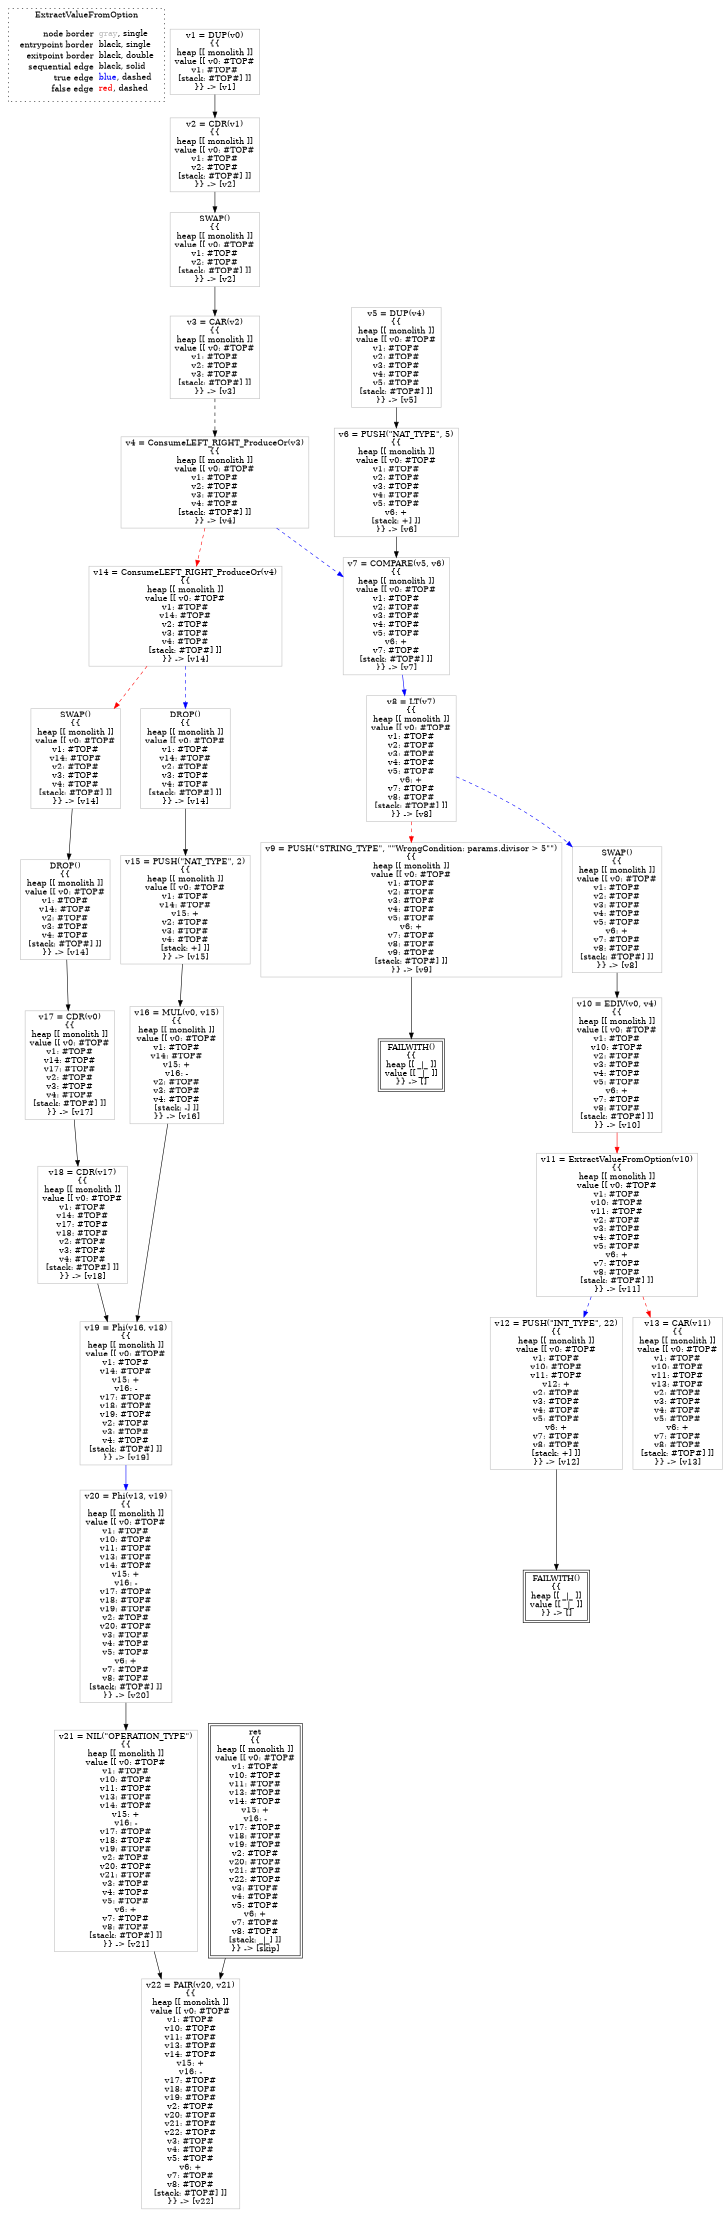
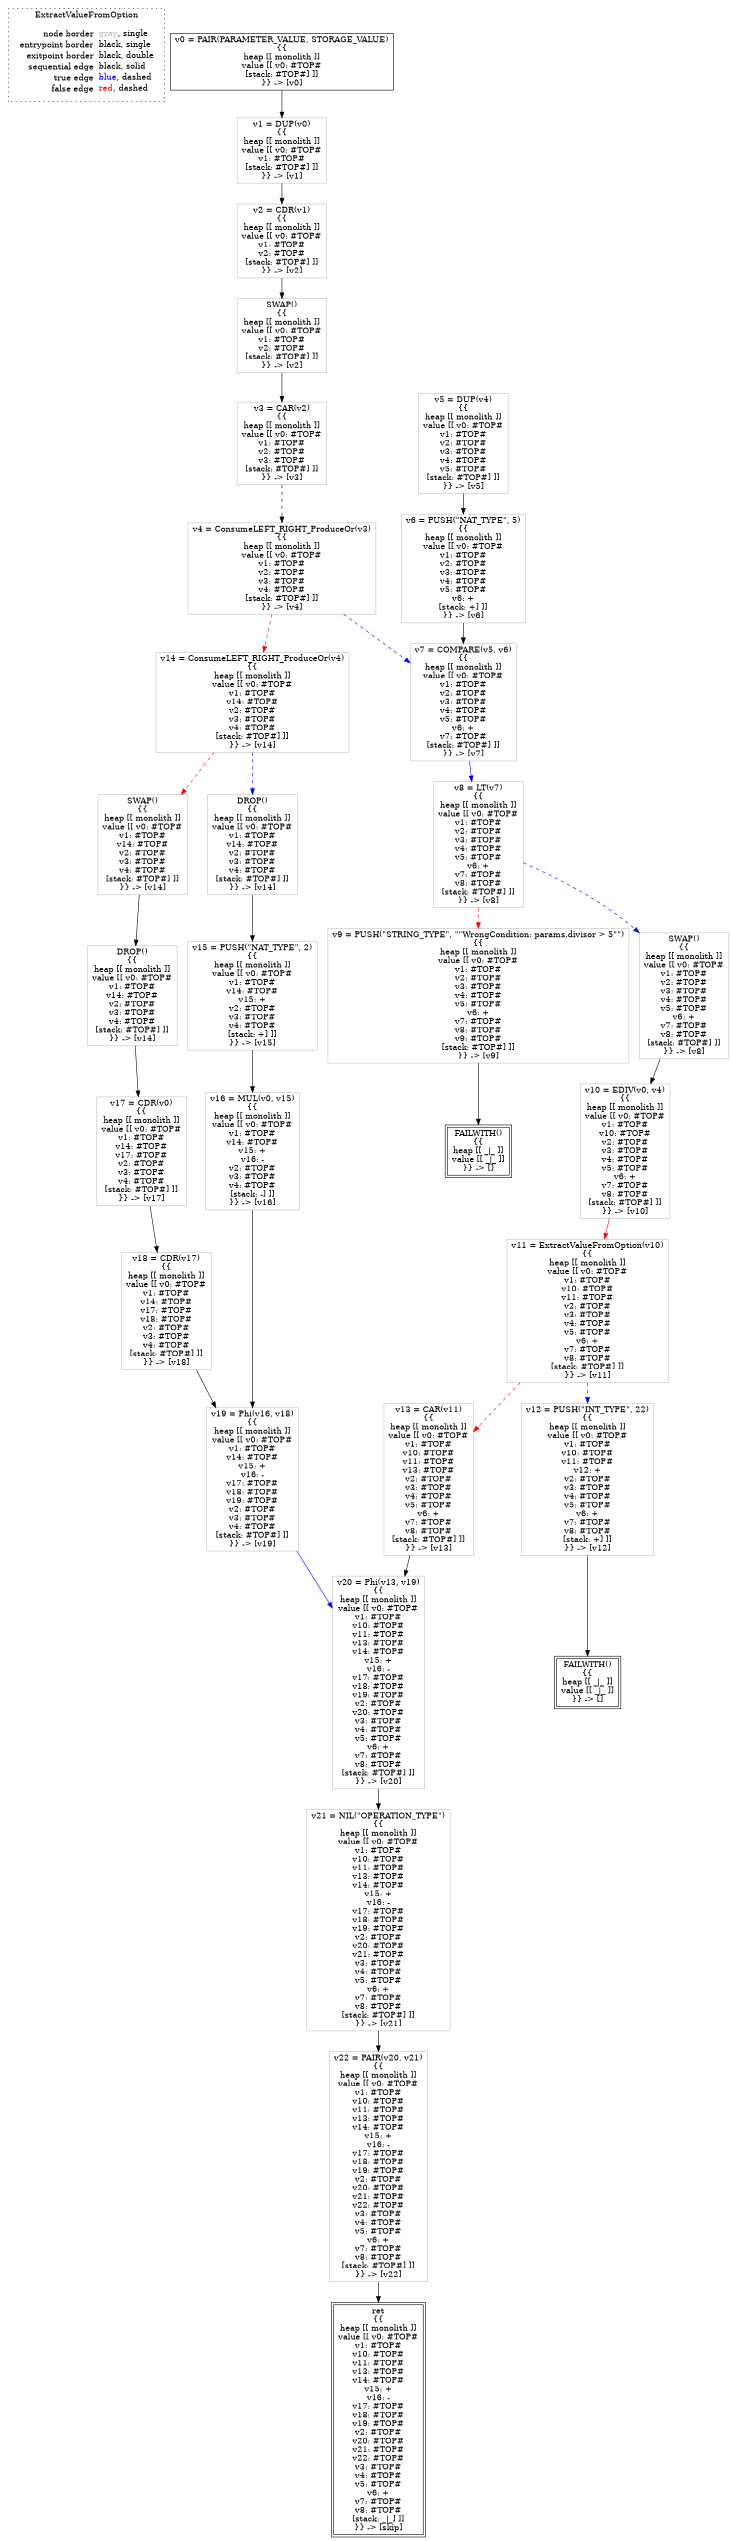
node "v0 = PAIR(PARAMETER_VALUE, STORAGE_VALUE)": added
edge "v13 = CAR(v11)" -> "v20 = Phi(v13, v19)": added
edge "ret" -> "v22 = PAIR(v20, v21)": reversed
